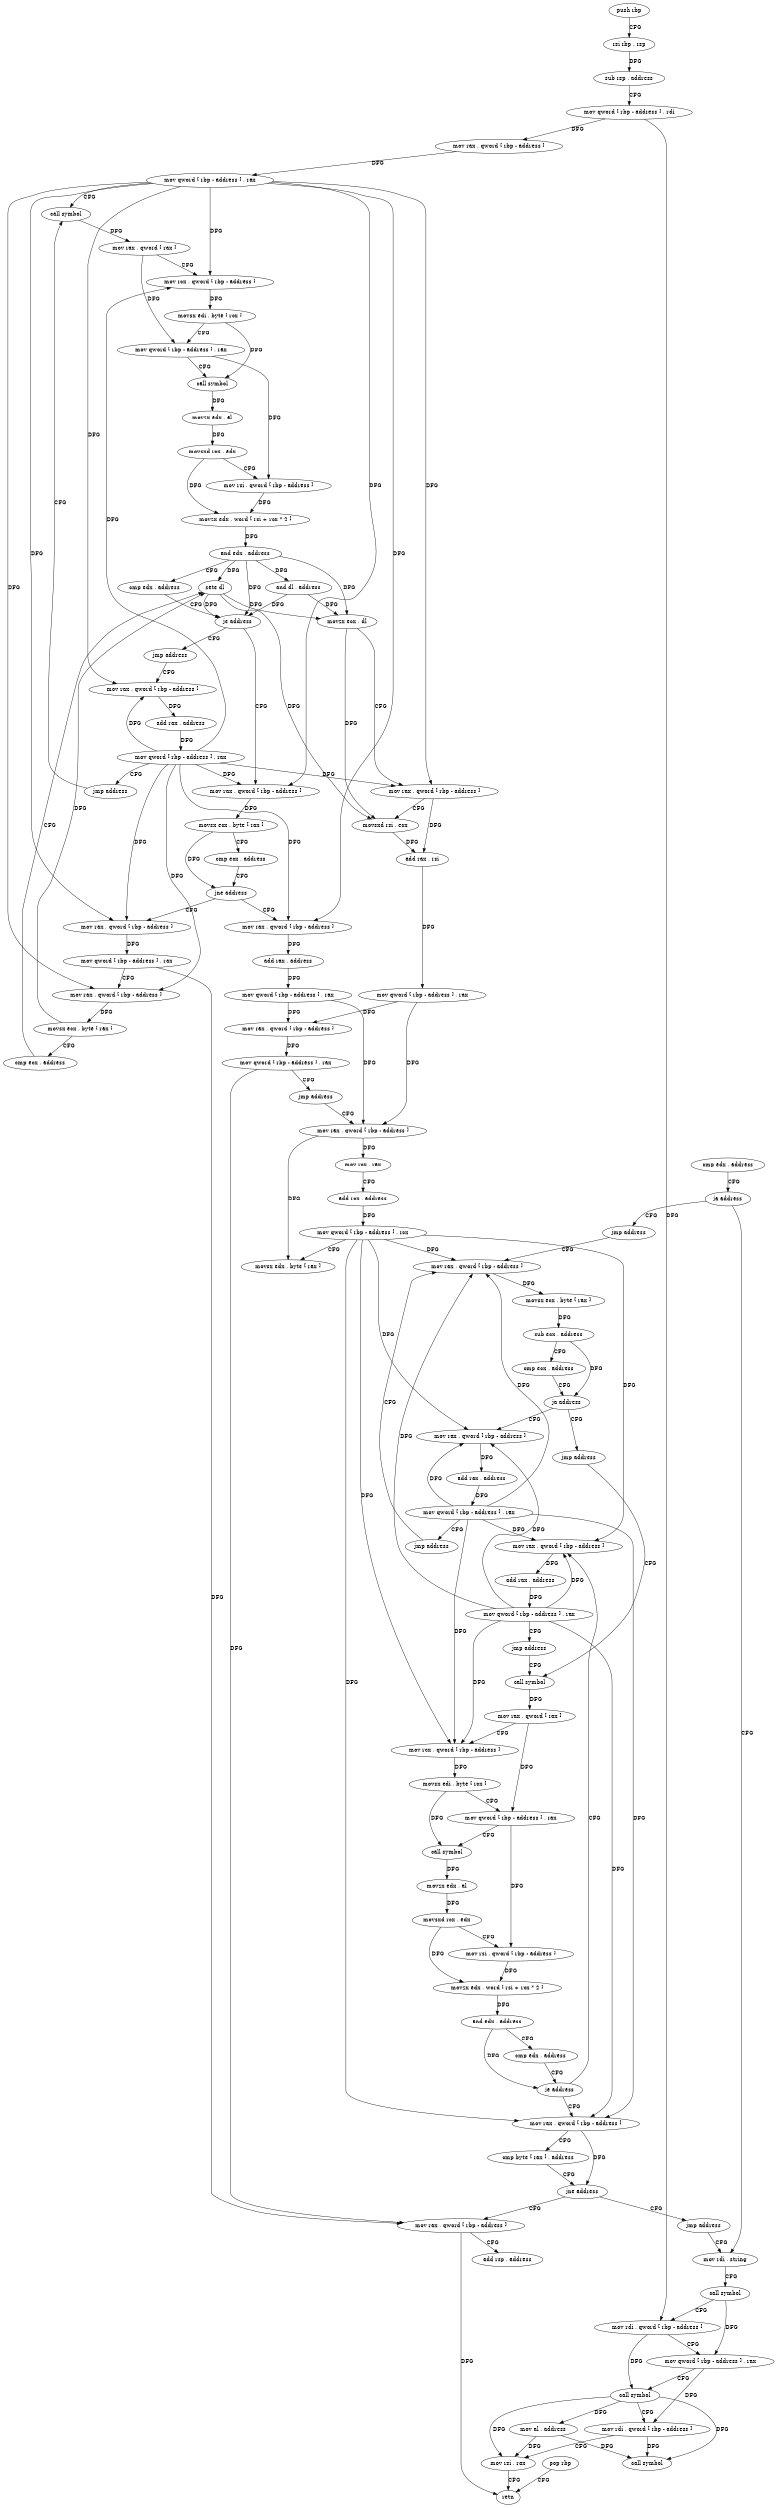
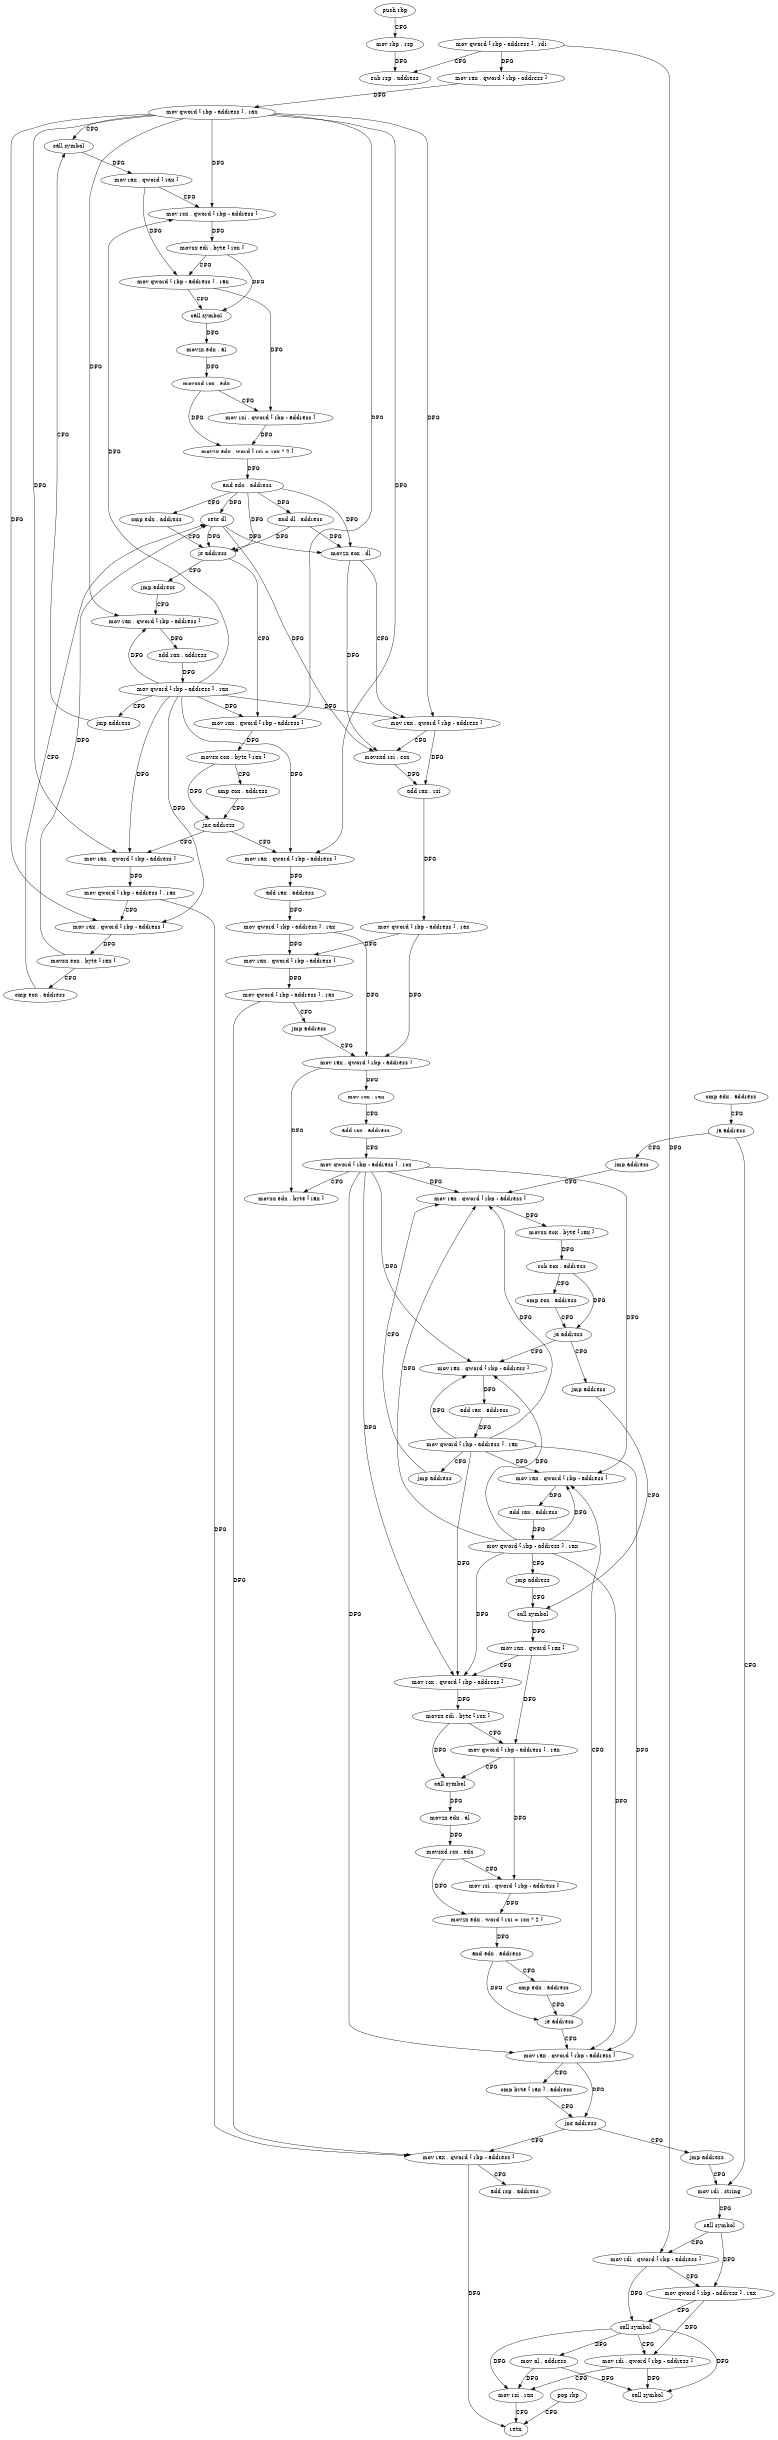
node "rsi rbp , rsp": label "rsi rbp , rsp" -> "mov rbp , rsp"
edge "sub rsp , address" -> "mov qword [ rbp - address ] , rdi": reversed
edge "add rcx , address" -> "mov qword [ rbp - address ] , rcx": label "DFG" -> "CFG"
